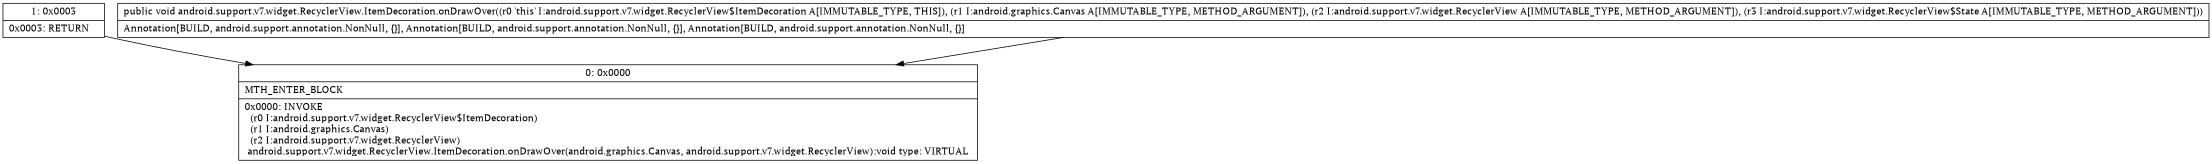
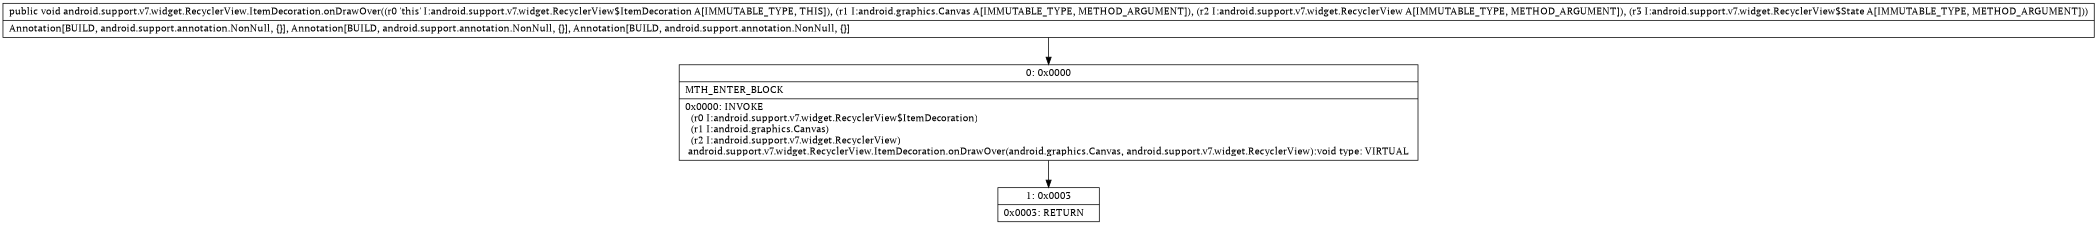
edge "1: 0x0003" -> "0: 0x0000": reversed
